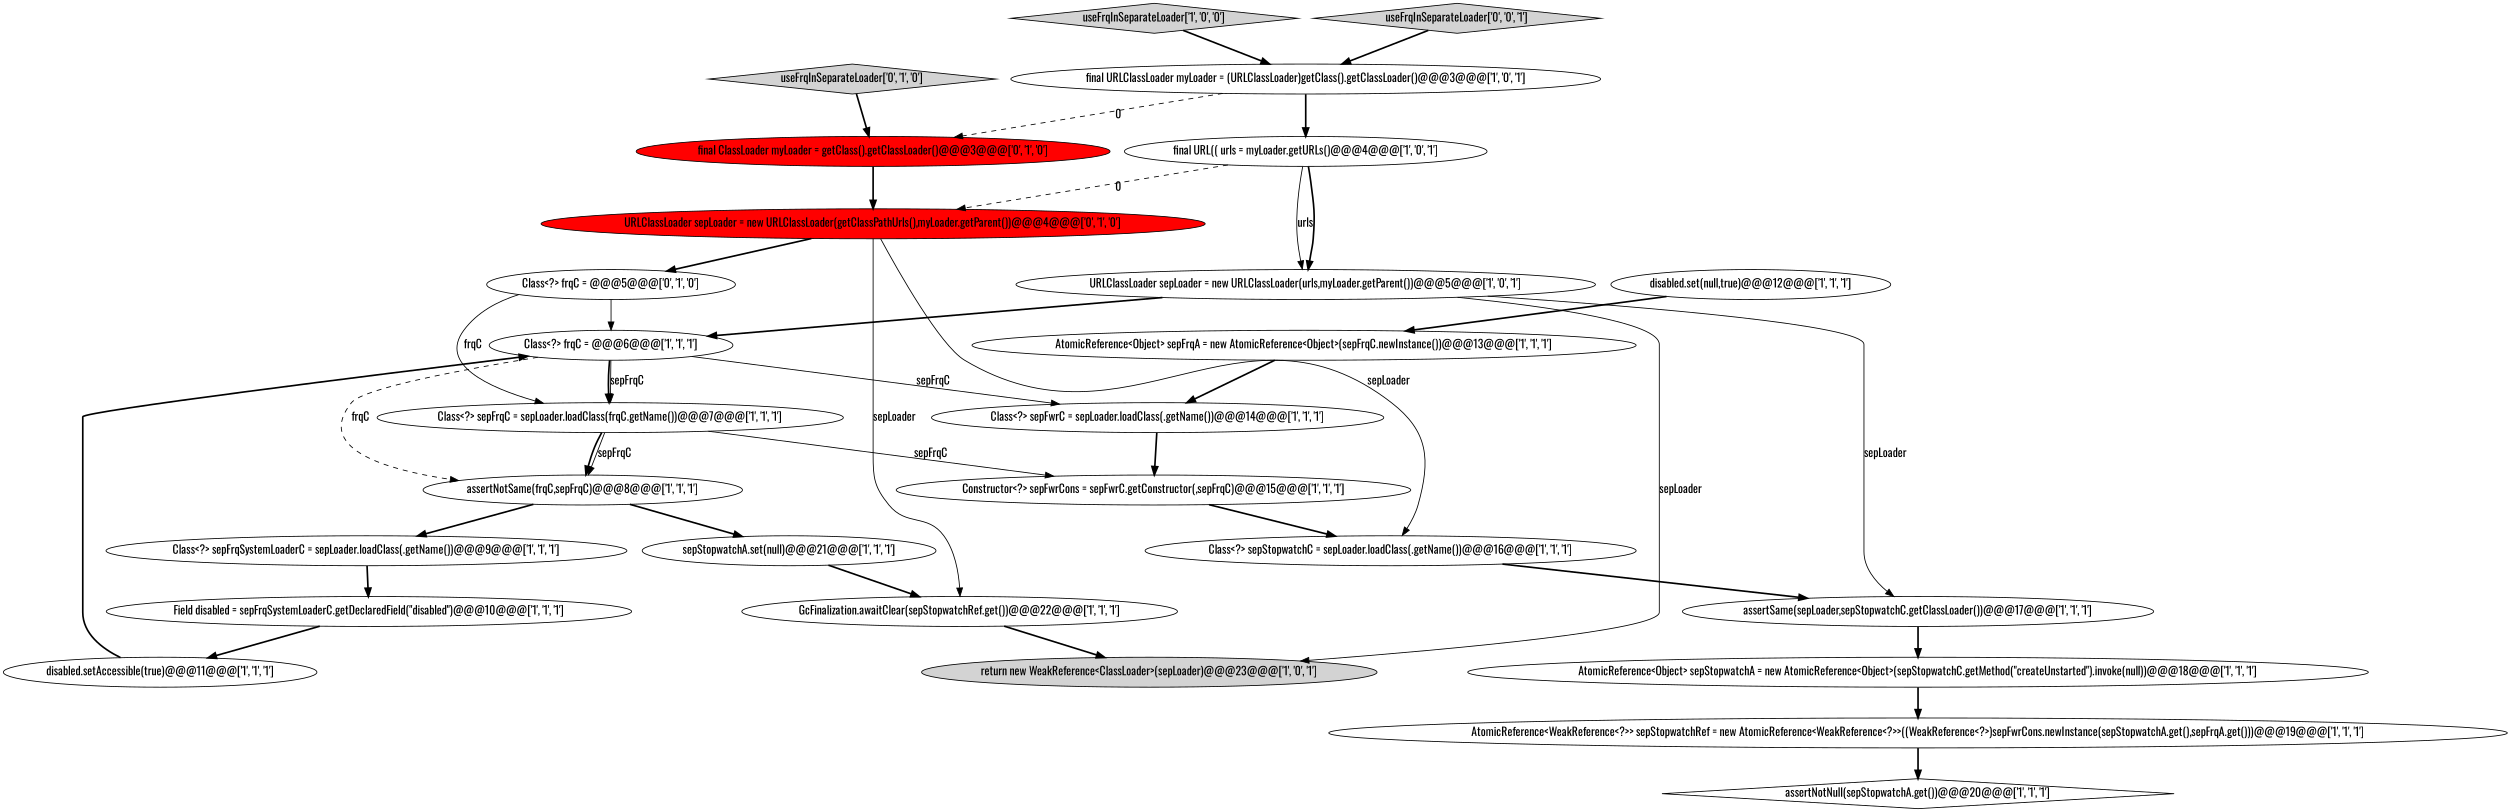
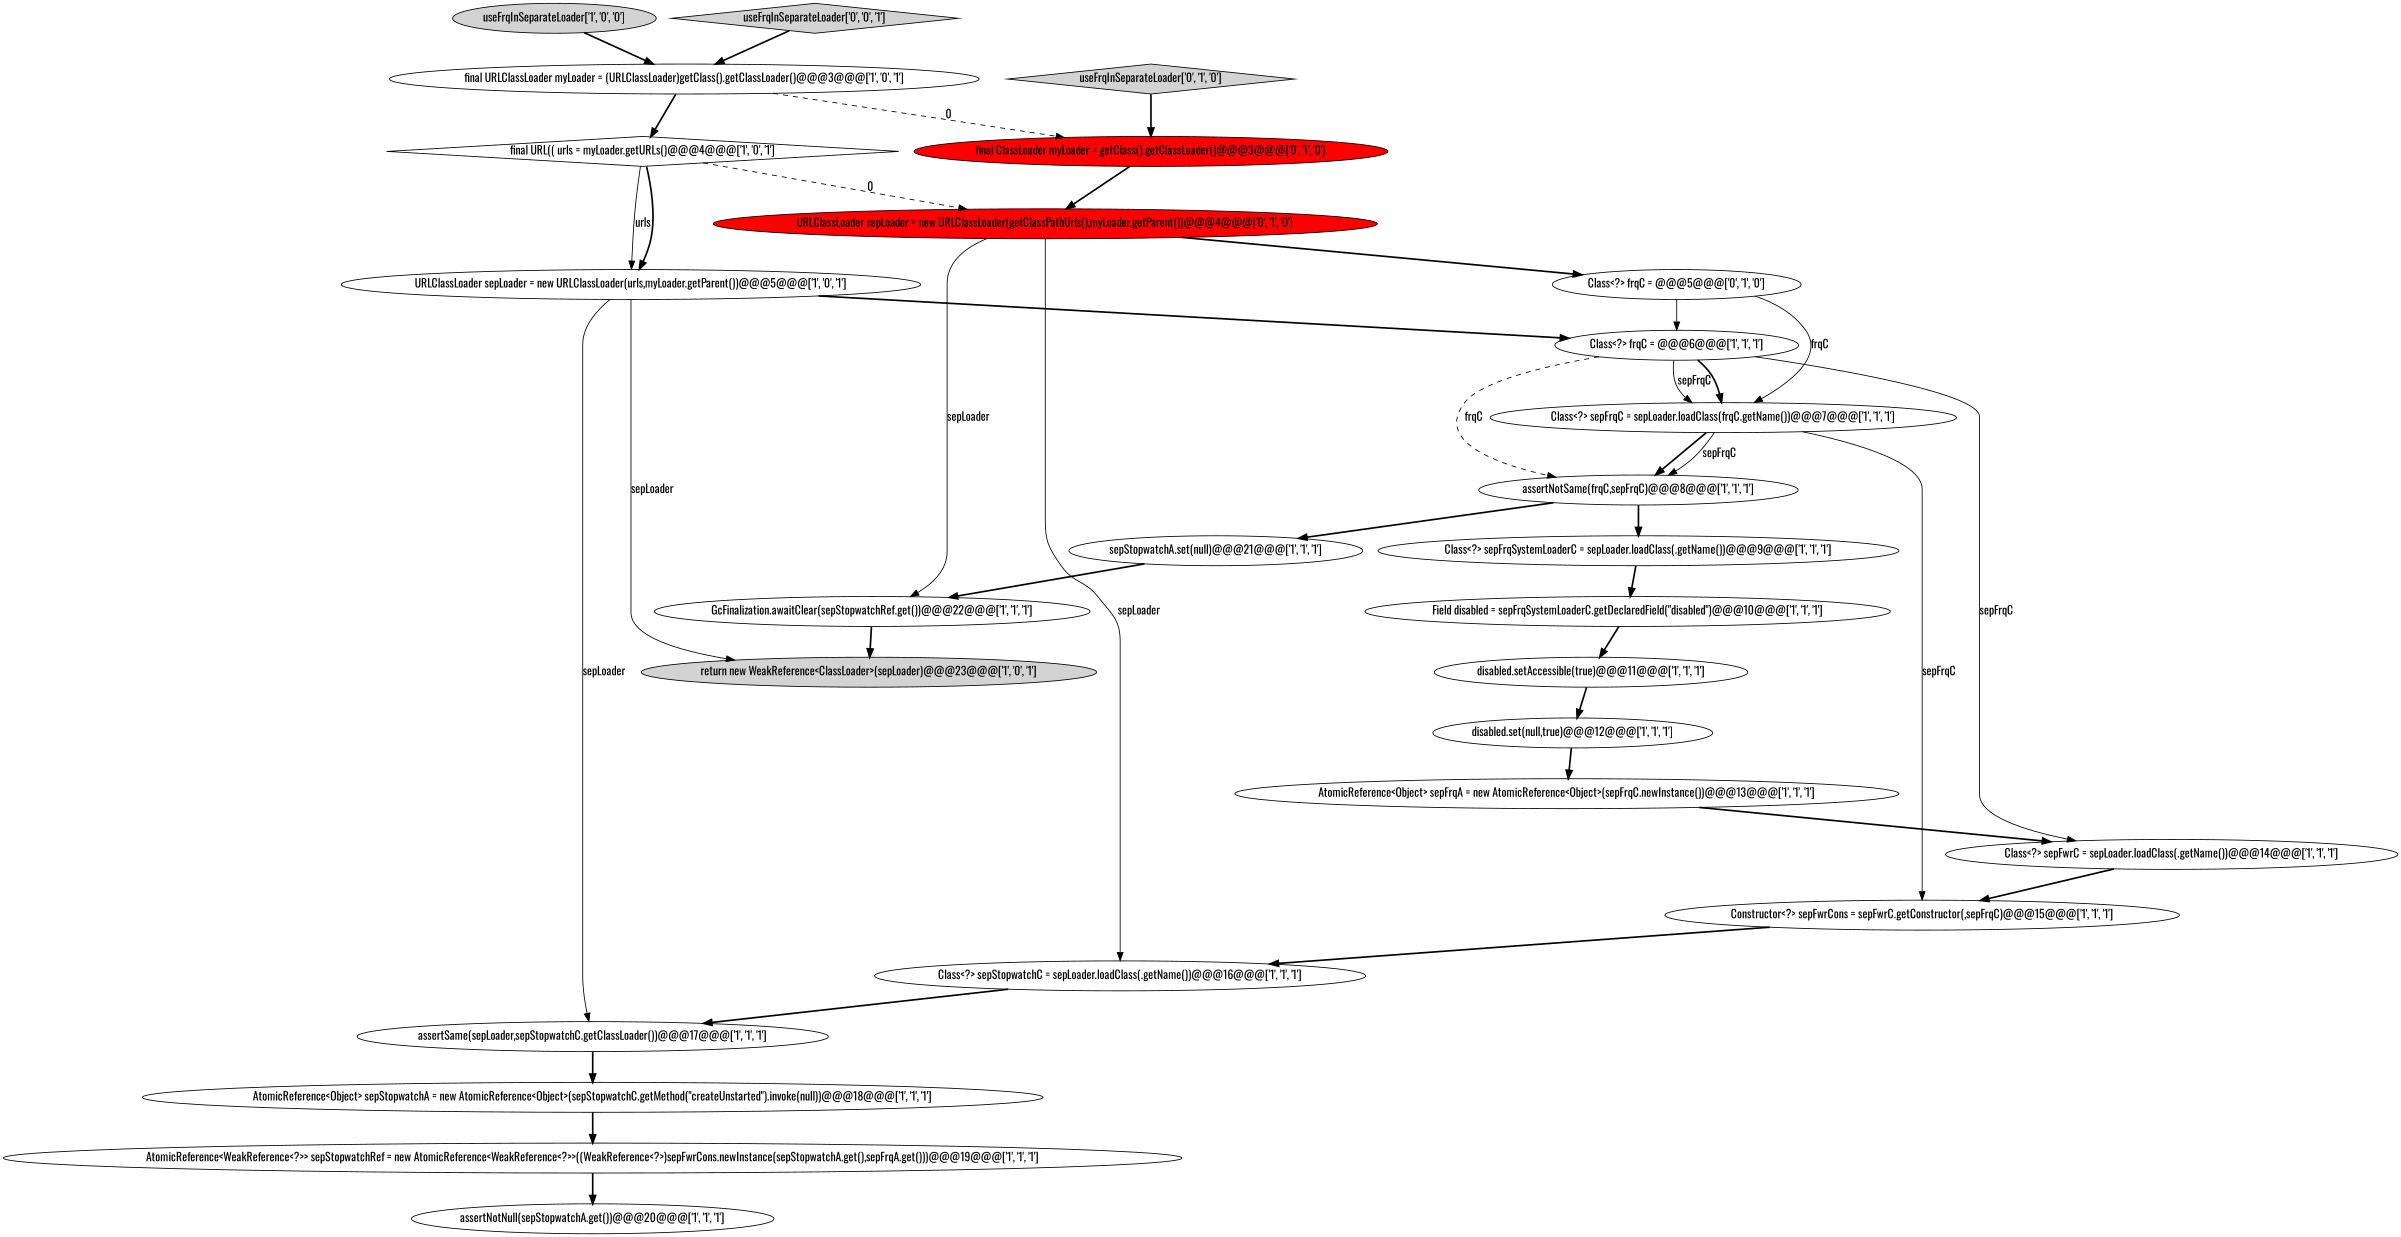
node "useFrqInSeparateLoader['1', '0', '0']": shape diamond -> ellipse
node "final URL(( urls = myLoader.getURLs()@@@4@@@['1', '0', '1']": shape ellipse -> diamond
edge "disabled.setAccessible(true)@@@11@@@['1', '1', '1']" -> "Class<?> frqC = @@@6@@@['1', '1', '1']": now "disabled.setAccessible(true)@@@11@@@['1', '1', '1']" -> "disabled.set(null,true)@@@12@@@['1', '1', '1']"
node "assertNotNull(sepStopwatchA.get())@@@20@@@['1', '1', '1']": shape diamond -> ellipse
